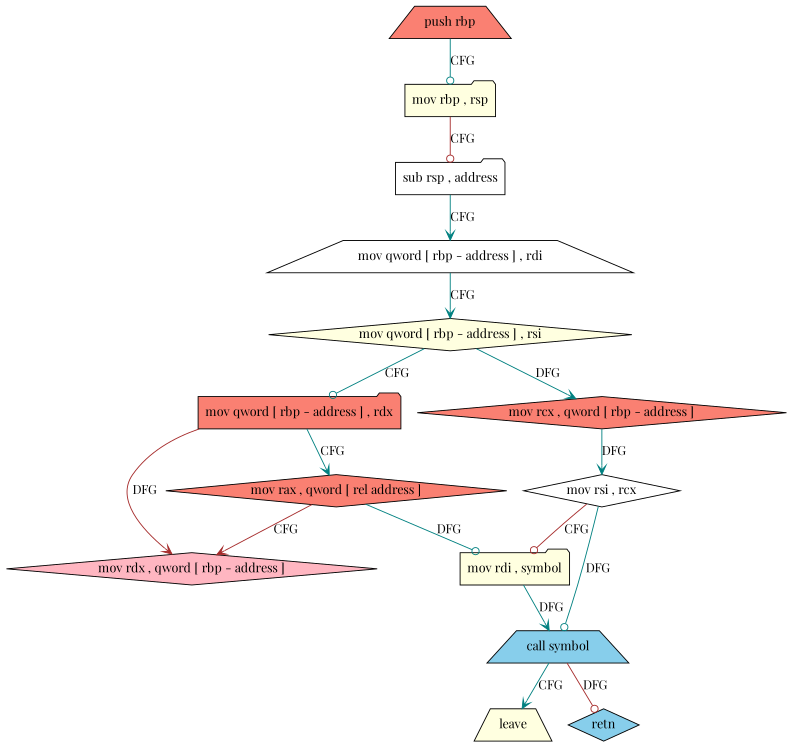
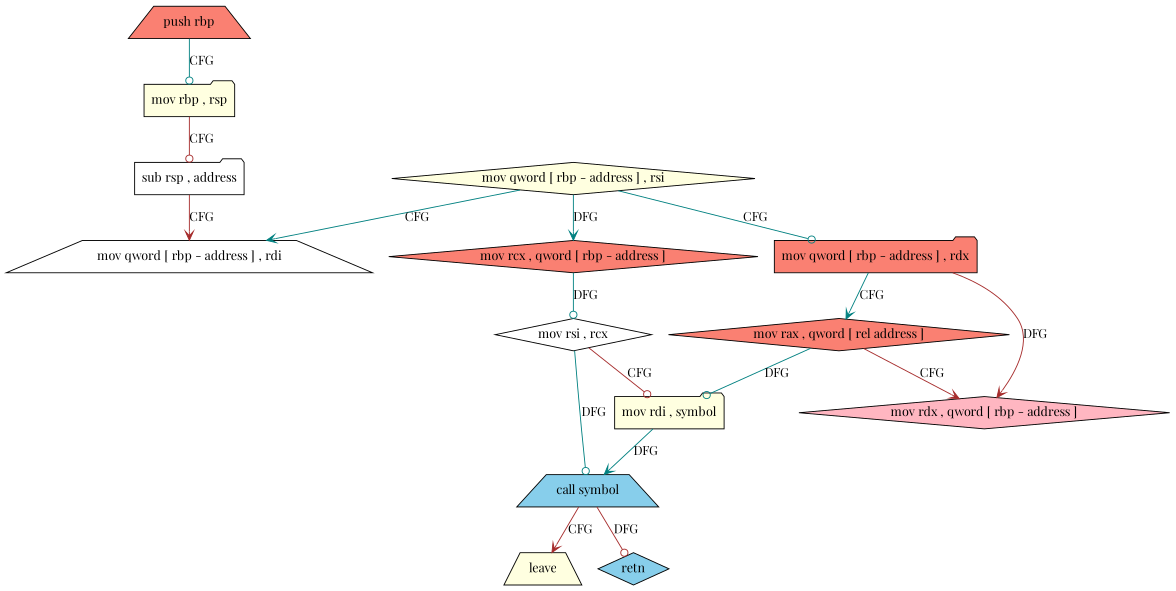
edge "sub rsp , address" -> "mov qword [ rbp - address ] , rdi": color teal -> brown
edge "mov qword [ rbp - address ] , rdi" -> "mov qword [ rbp - address ] , rsi": reversed
edge "mov rcx , qword [ rbp - address ]" -> "mov rsi , rcx": arrowhead vee -> odot
edge "call symbol" -> "leave": color teal -> brown
